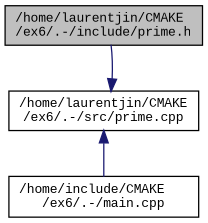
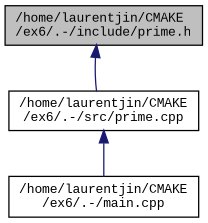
edge "/home/laurentjin/CMAKE /ex6/.-/include/prime.h" -> "/home/laurentjin/CMAKE /ex6/.-/src/prime.cpp": reversed
node "/home/include/CMAKE /ex6/.-/main.cpp": label "/home/include/CMAKE /ex6/.-/main.cpp" -> "/home/laurentjin/CMAKE /ex6/.-/main.cpp"
